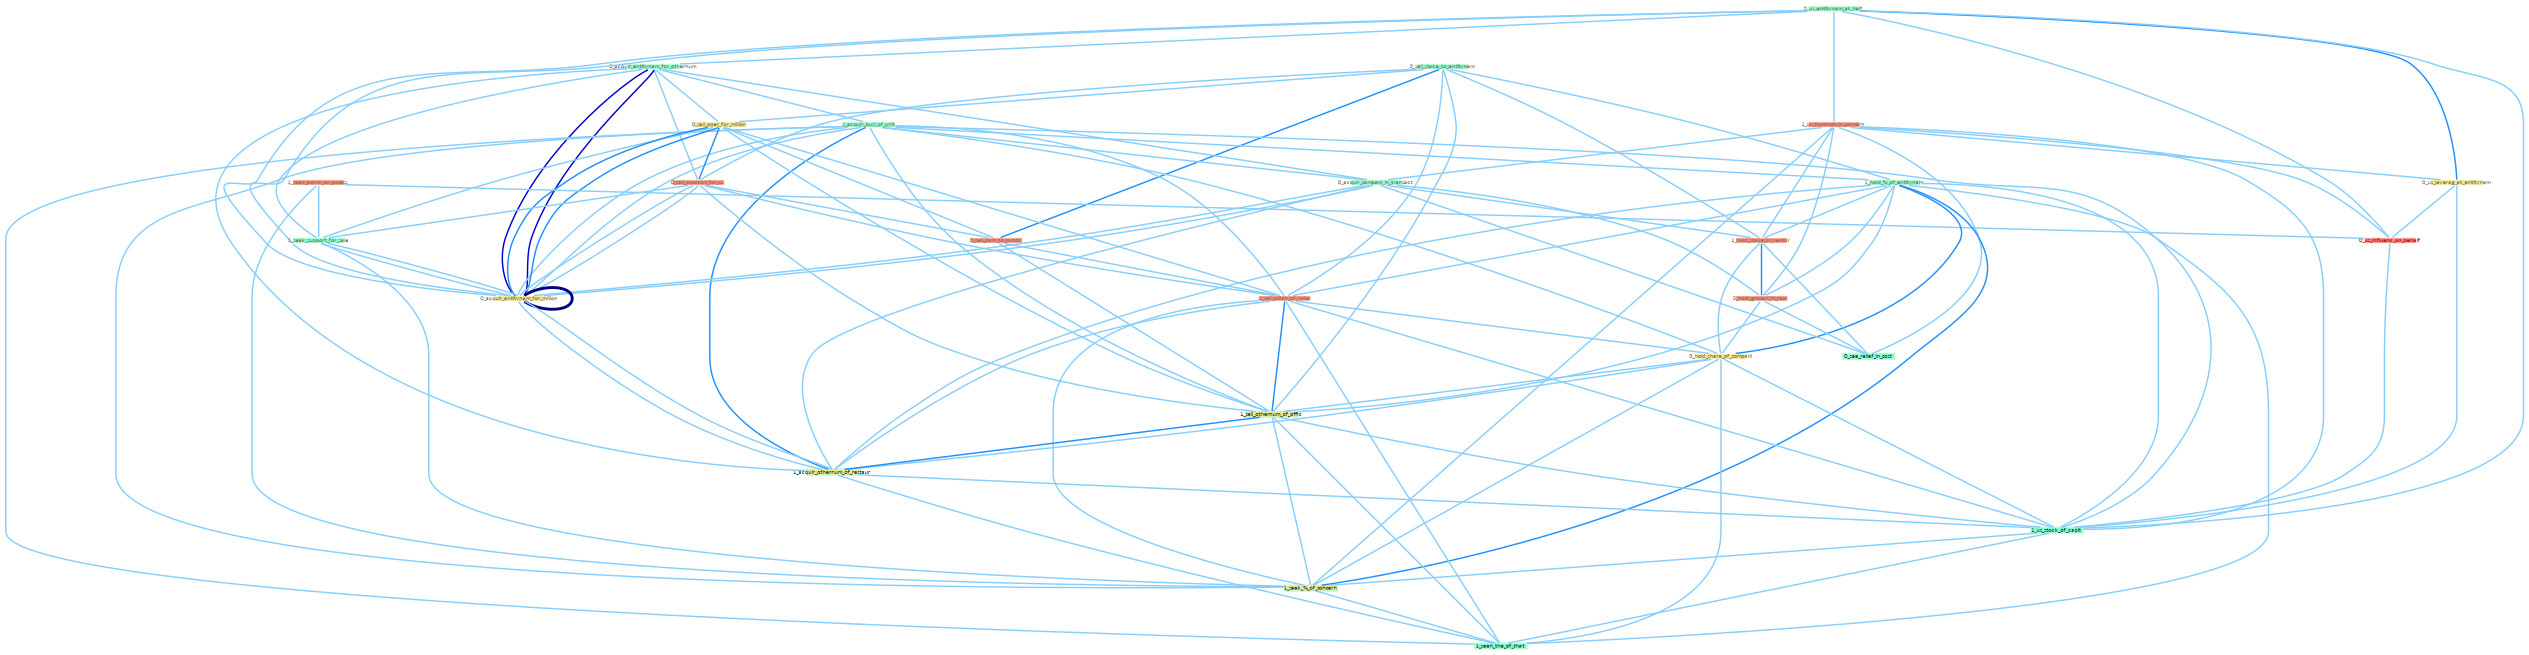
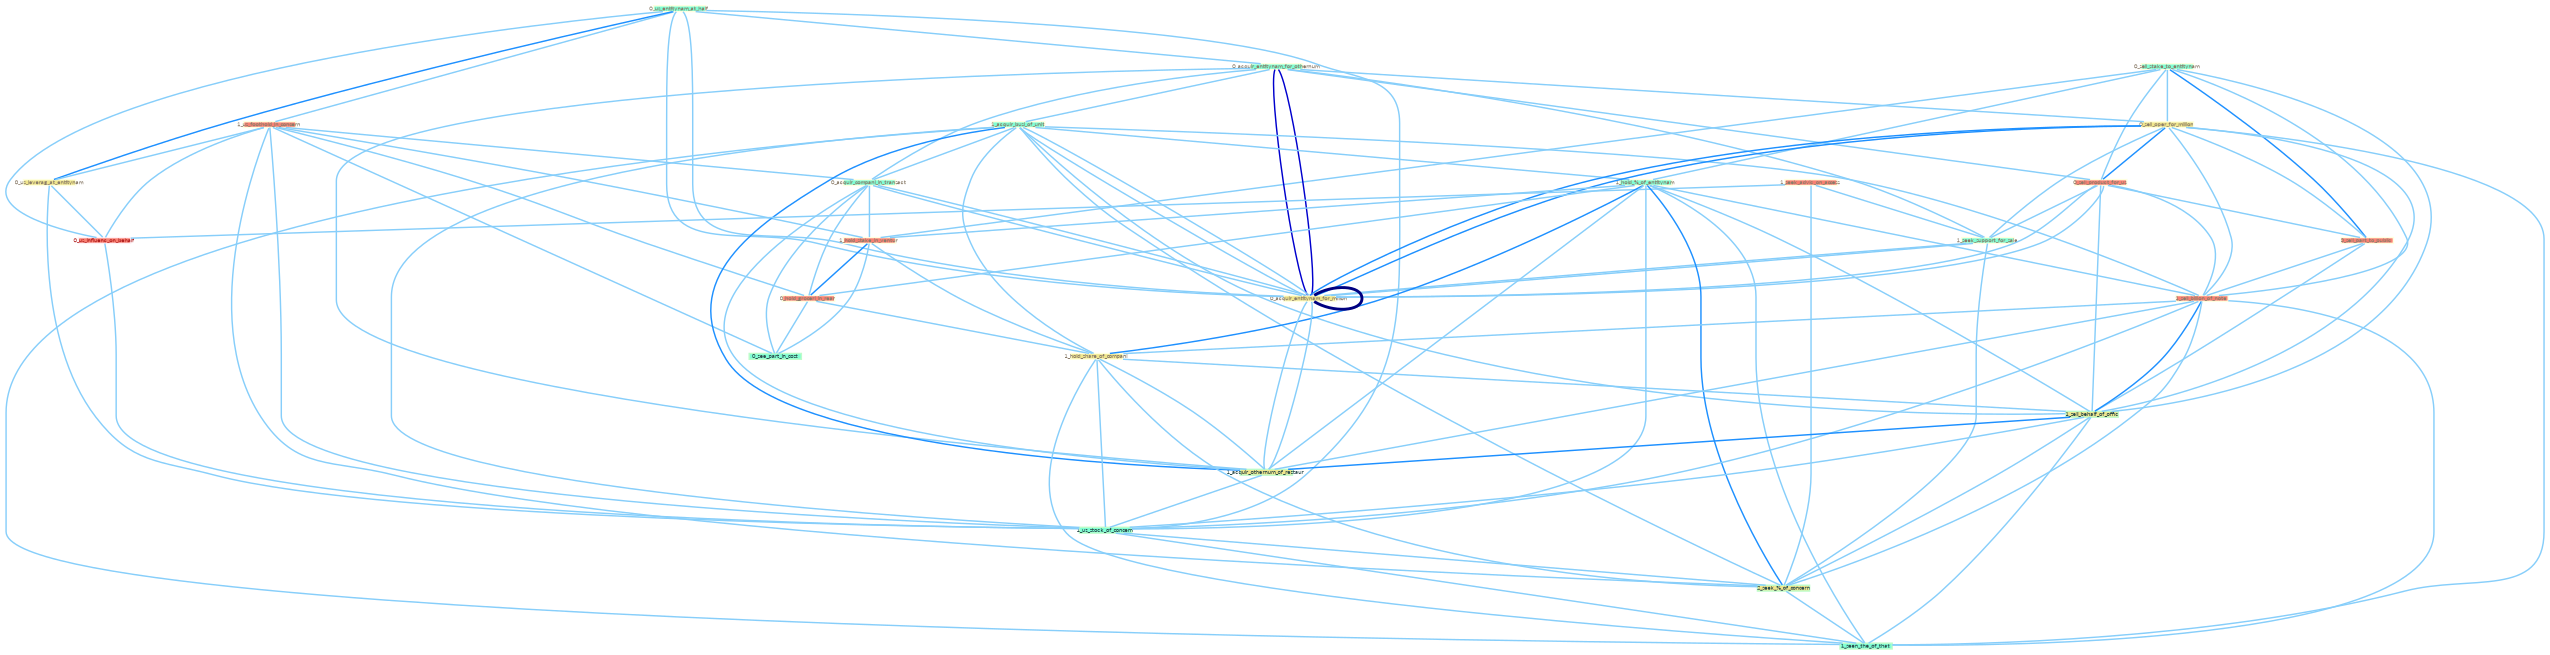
node "3_hold_share_of_compani": label "3_hold_share_of_compani" -> "1_hold_share_of_compani"
node "0_see_relief_in_cost": label "0_see_relief_in_cost" -> "0_see_part_in_cost"
node "1_sell_othernum_of_offic": label "1_sell_othernum_of_offic" -> "1_sell_behalf_of_offic"
node "1_us_stock_of_capit": label "1_us_stock_of_capit" -> "1_us_stock_of_concern"
edge "1_acquir_othernum_of_restaur" -- "1_seen_the_of_that": now "0_sell_oper_for_million" -- "1_seen_the_of_that"
node "1_seek_%_of_concern": label "1_seek_%_of_concern" -> "2_seek_%_of_concern"
